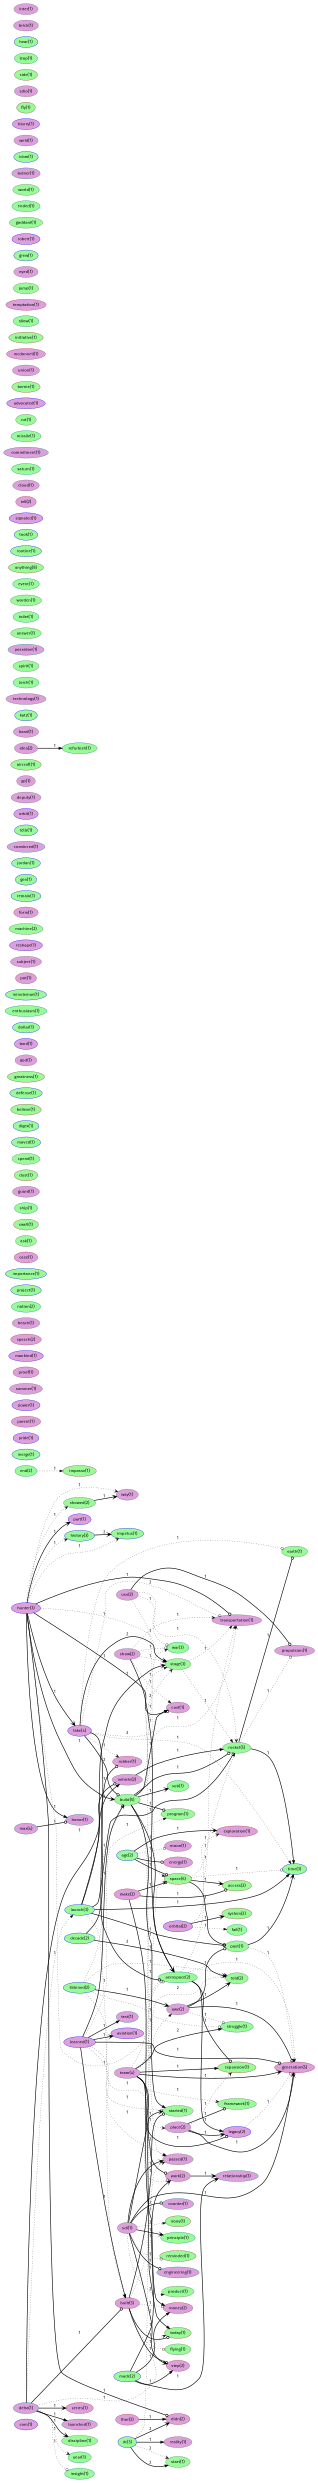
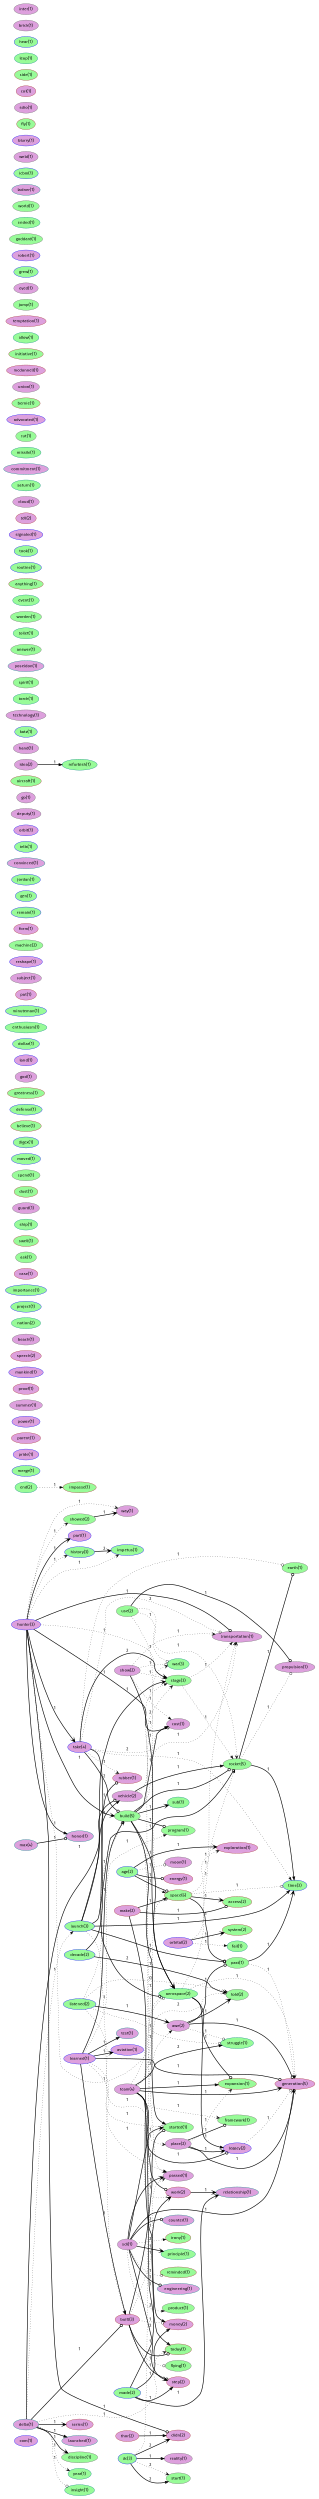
node "col(1)": added
node "anything(8)": label "anything(8)" -> "anything(1)"
node "use(2)": fillcolor plum -> palegreen
edge "listened(2)" -> "told(2)": label "1" -> "0"
